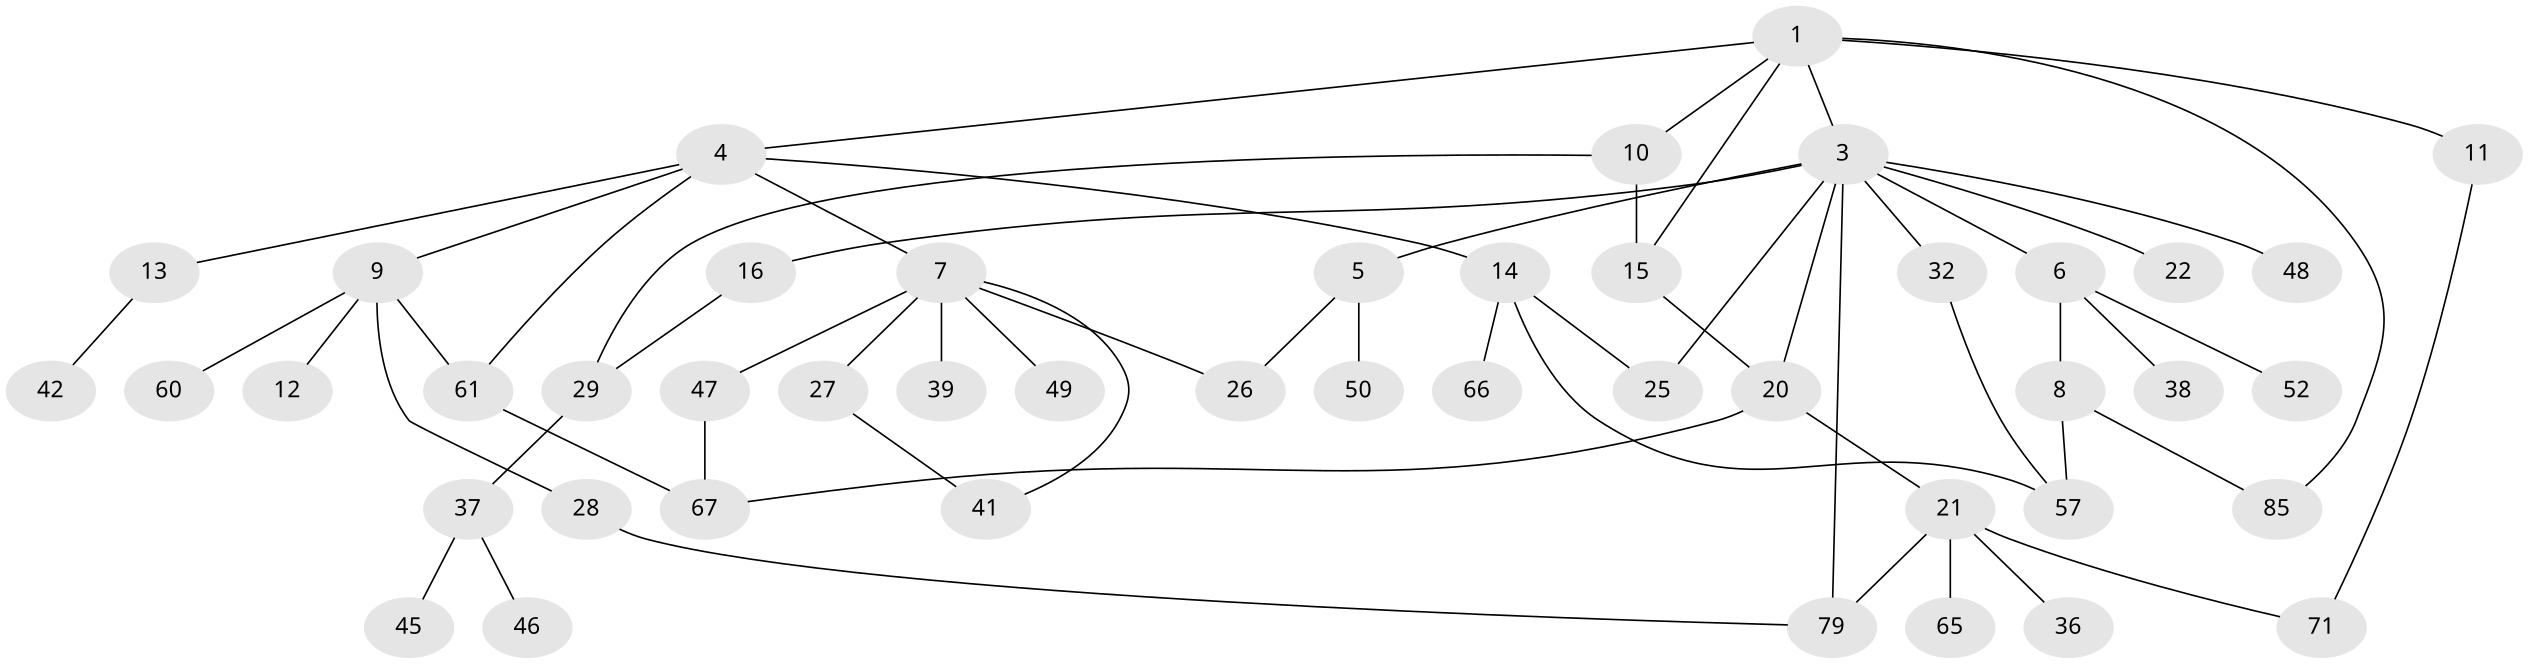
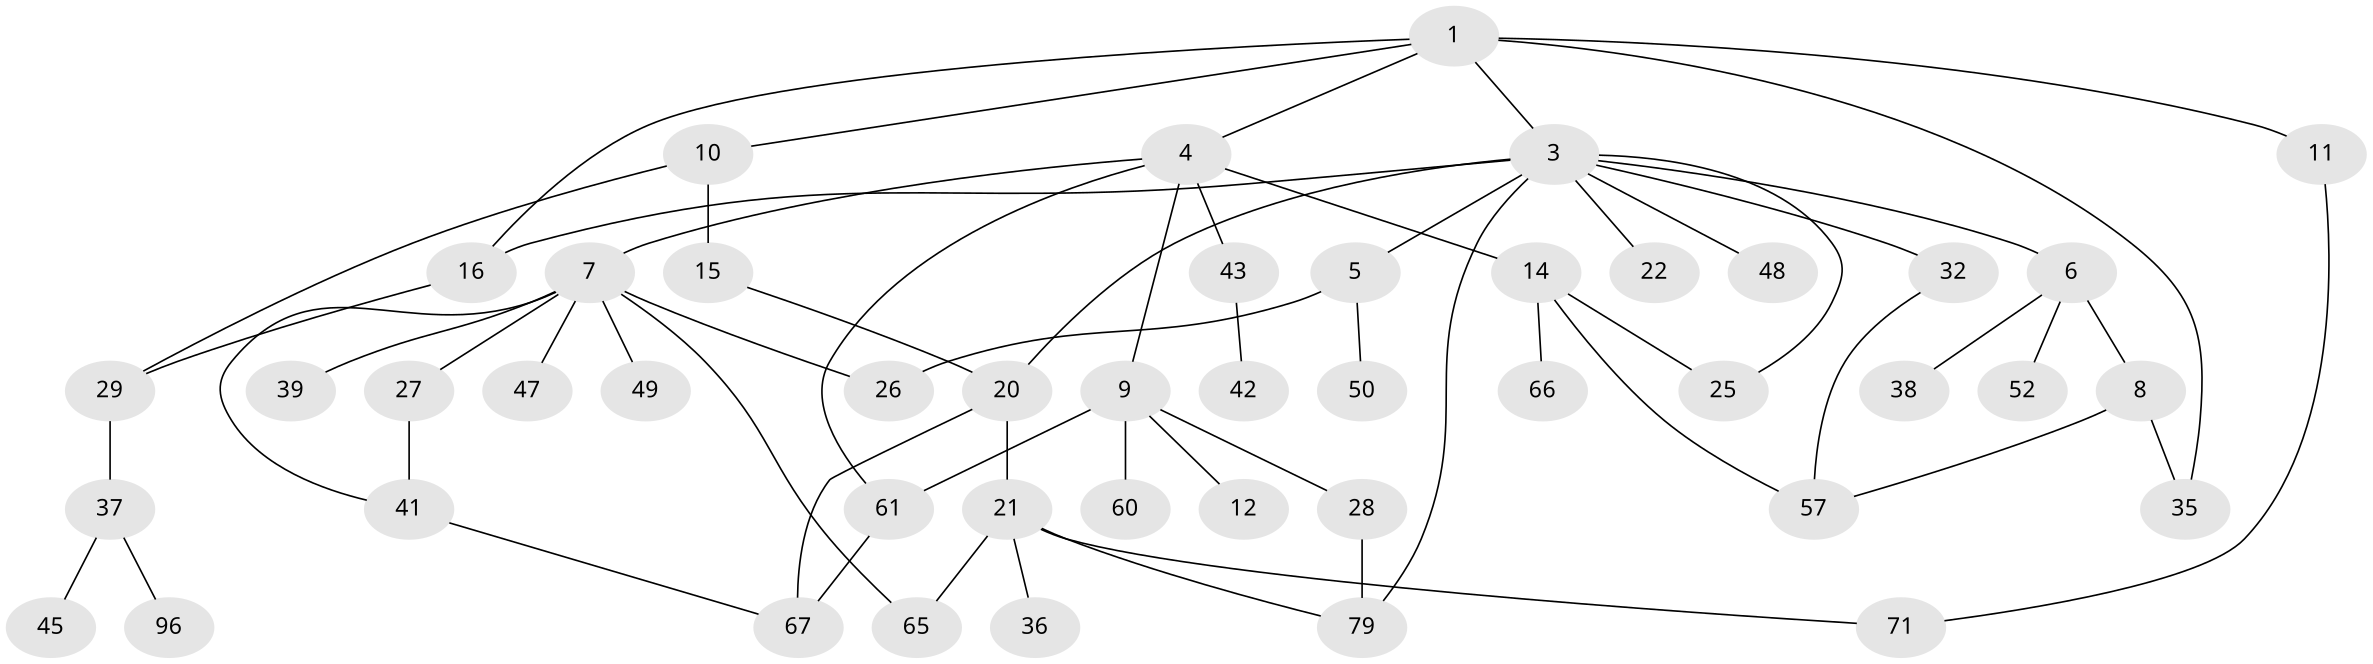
edge "1" -- "15": now "1" -- "16"
node "13": label "13" -> "43"
edge "7" -- "65": added
edge "47" -- "67": now "41" -- "67"
node "85": label "85" -> "35"
node "46": label "46" -> "96"
